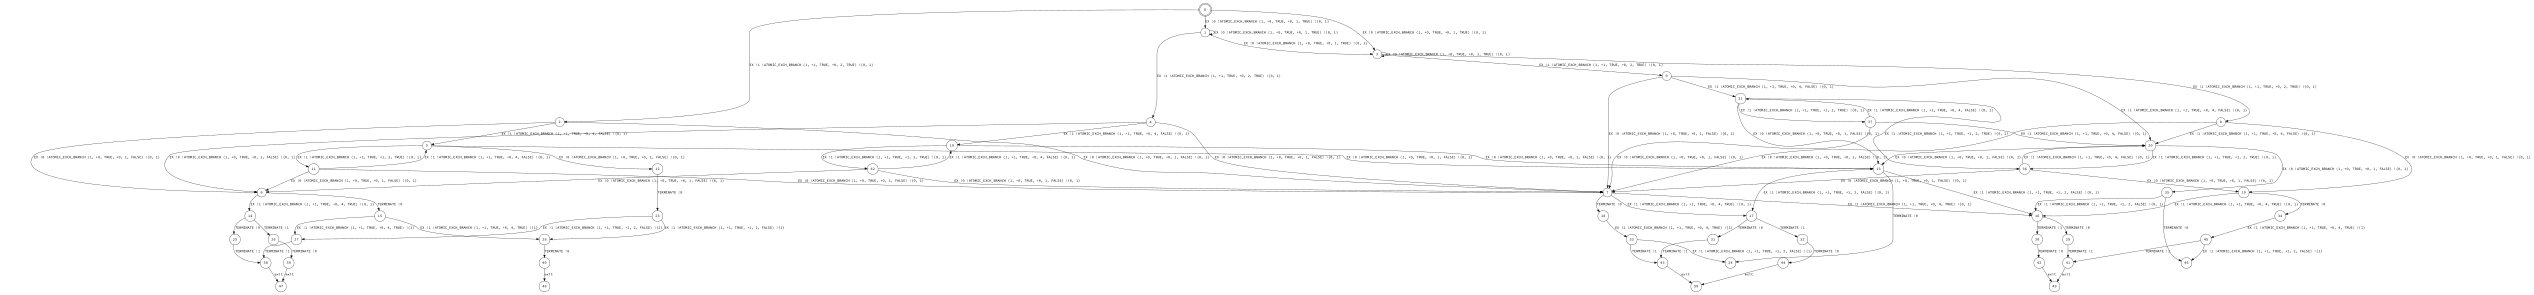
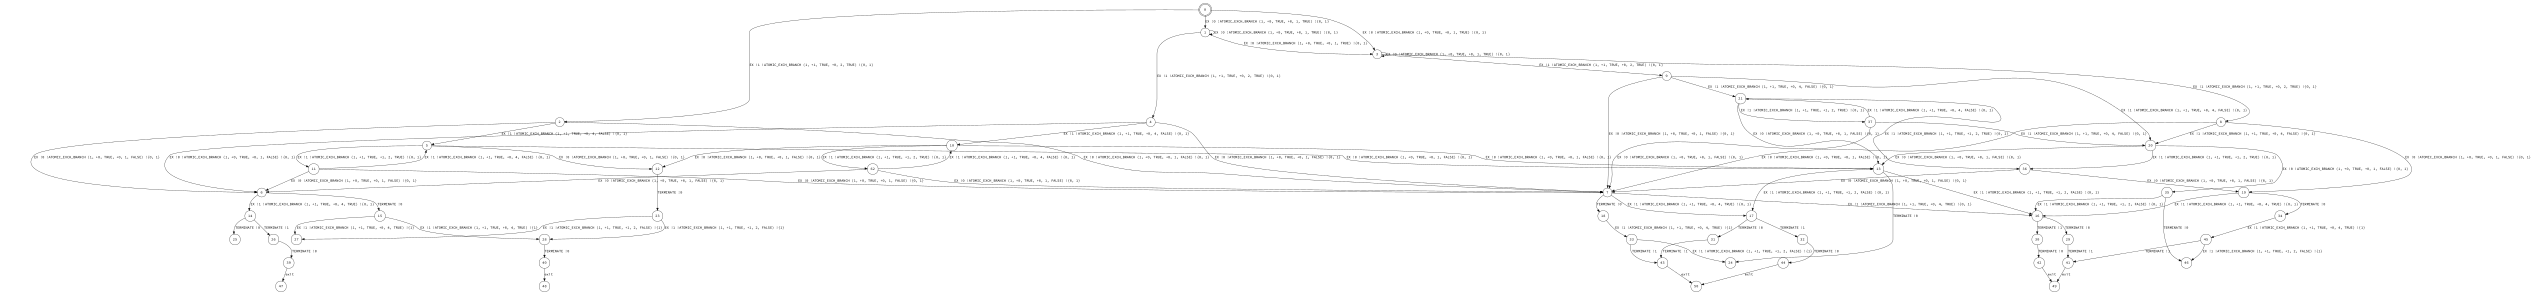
edge "10" -> "12": added, label "EX !0 !ATOMIC_EXCH_BRANCH (1, +0, TRUE, +0, 1, FALSE) !{0, 1}"
edge "36" -> "20": removed, label "EX !1 !ATOMIC_EXCH_BRANCH (1, +1, TRUE, +0, 4, FALSE) !{0, 1}"
node "38": removed
